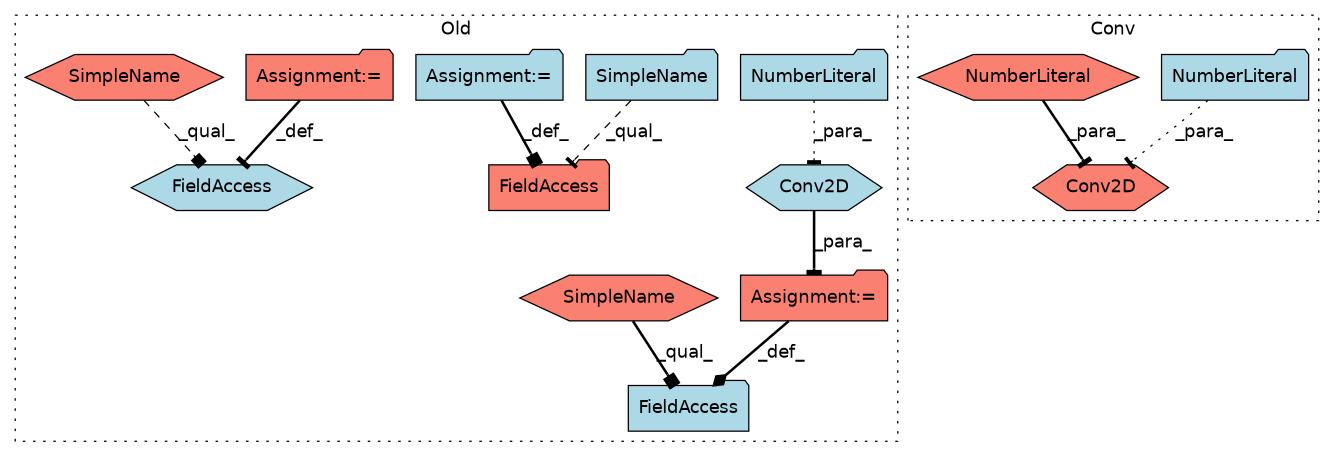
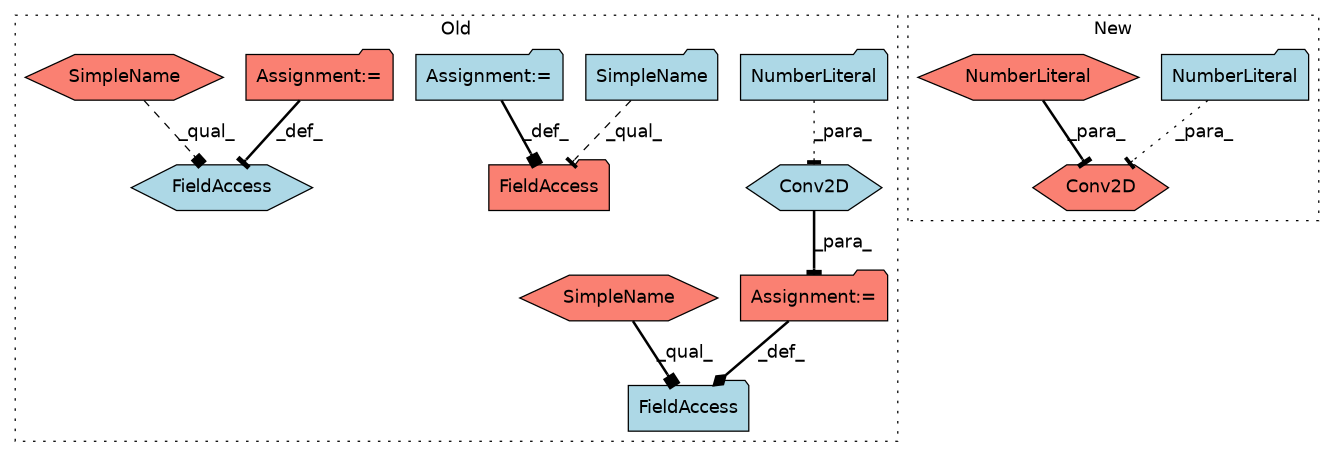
cluster "Conv": label "Conv" -> "New"
